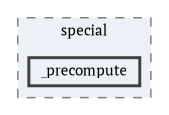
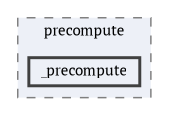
cluster "special": label "special" -> "precompute"
